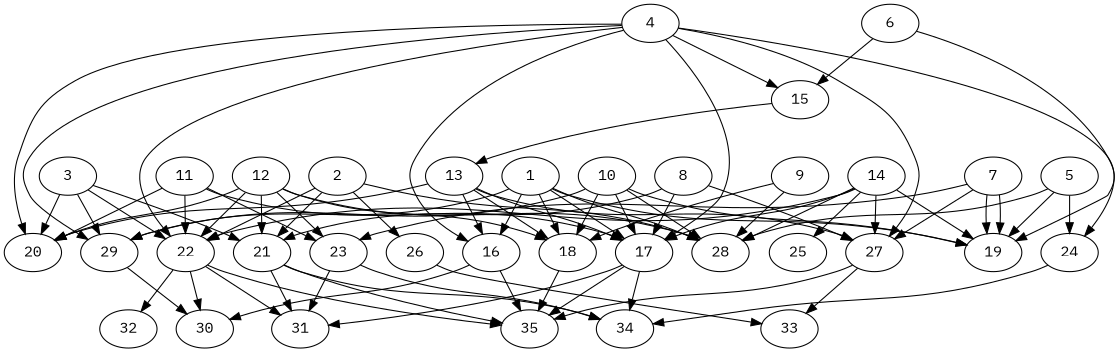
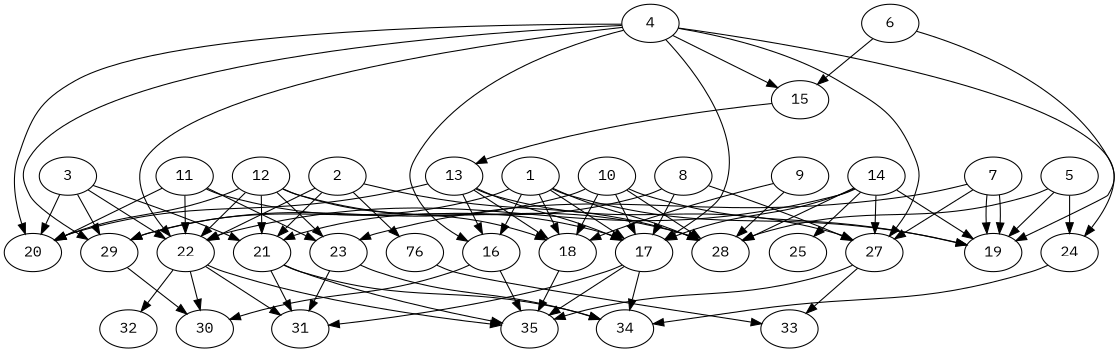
node "26": label "26" -> "76"
